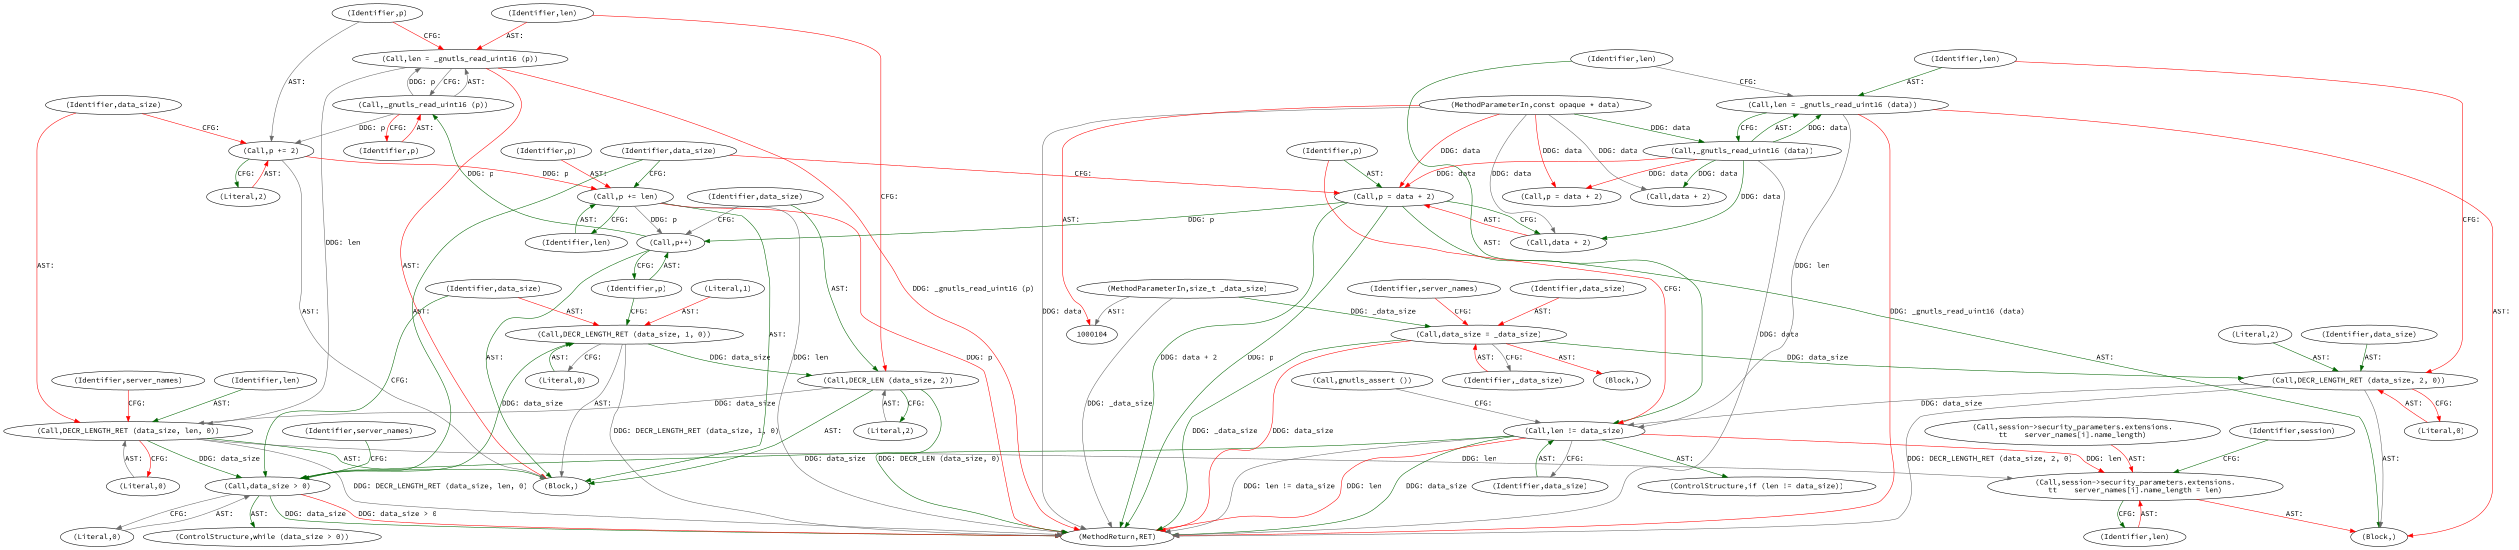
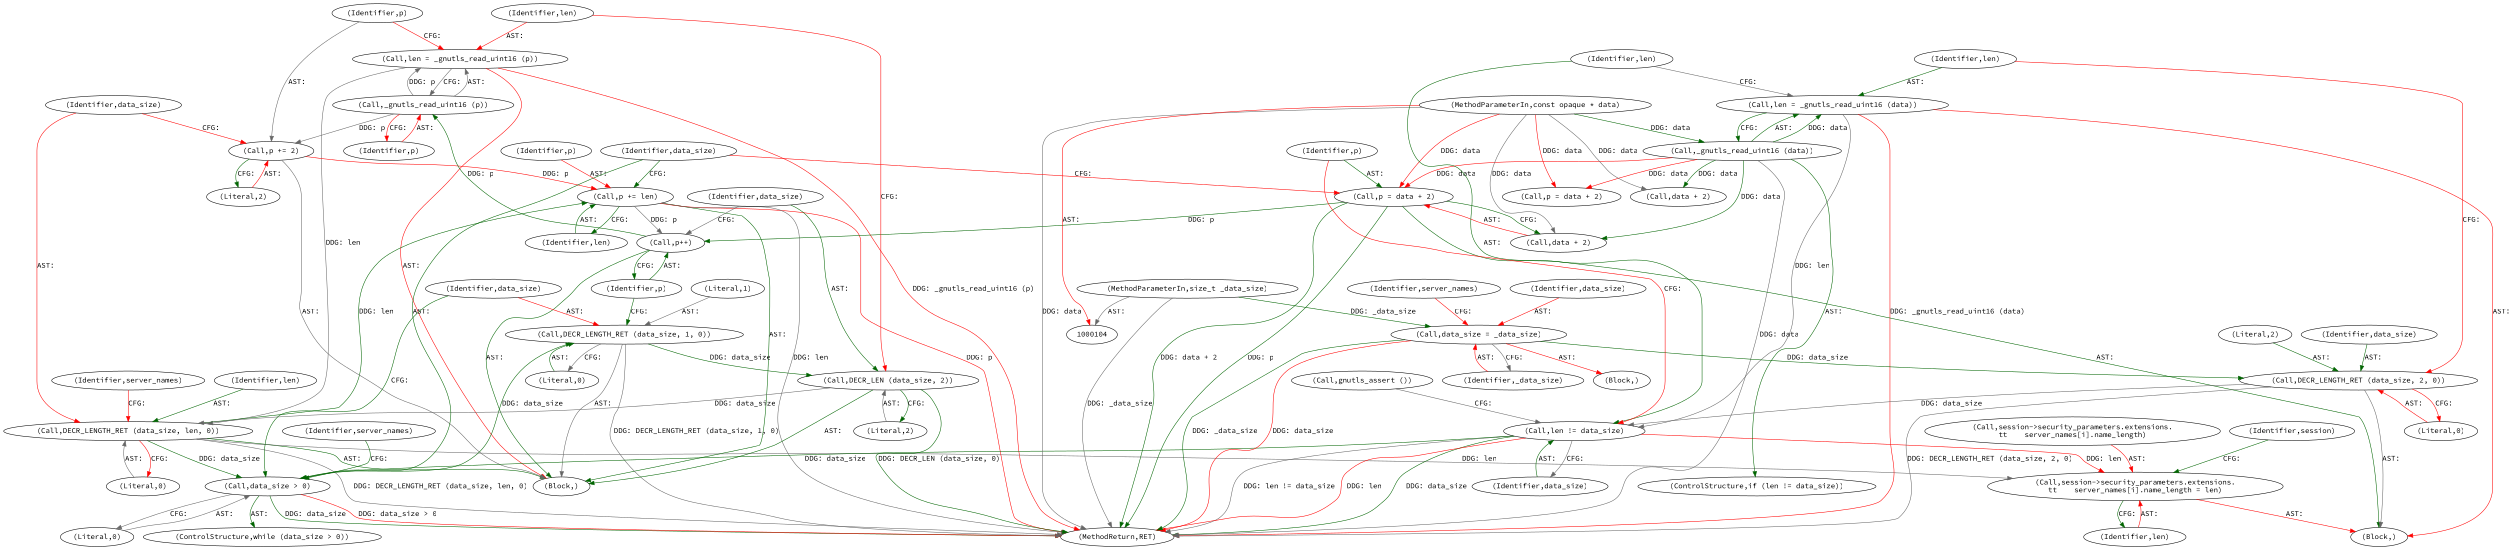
edge "(Call,DECR_LENGTH_RET (data_size, len, 0))" -> "(Call,p += len)": added, label "DDG: len"
edge "(Literal,1)" -> "(Call,DECR_LENGTH_RET (data_size, 1, 0))": color red -> gray40
edge "(Call,len != data_size)" -> "(ControlStructure,if (len != data_size))": now "(Call,_gnutls_read_uint16 (data))" -> "(ControlStructure,if (len != data_size))"
